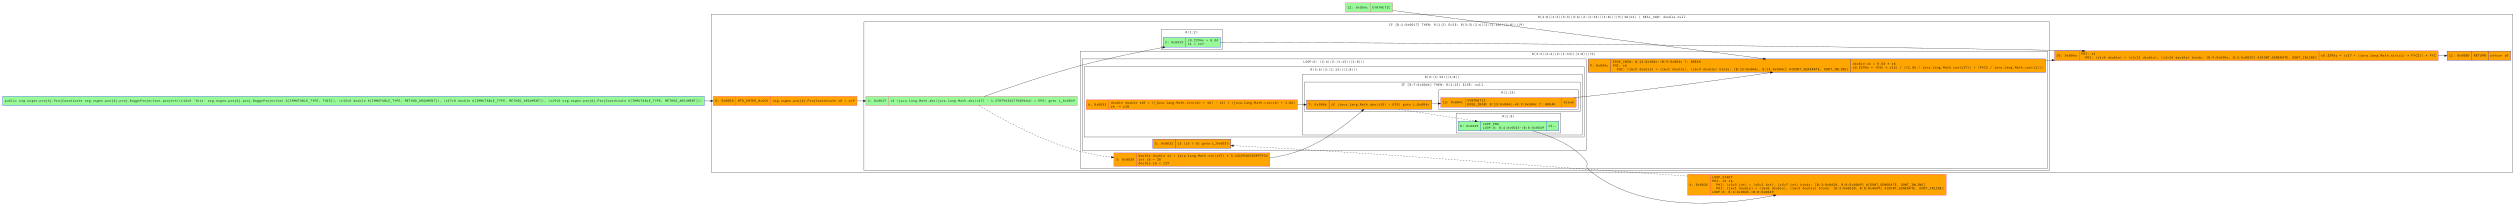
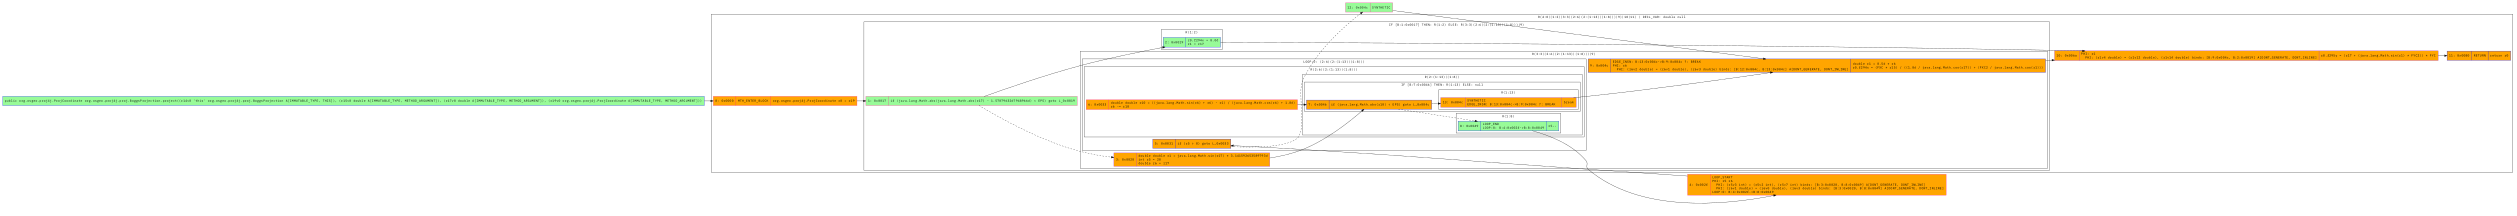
edge "5: 0x0031" -> "12: 0x004c": added
edge "4: 0x002f" -> "5: 0x0031": style dashed -> solid
